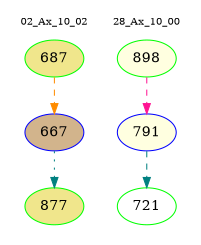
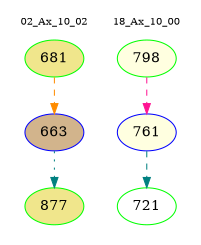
cluster "28_Ax_10_00": label "28_Ax_10_00" -> "18_Ax_10_00"
node "687": label "687" -> "681"
node "898": label "898" -> "798"
node "667": label "667" -> "663"
node "791": label "791" -> "761"
